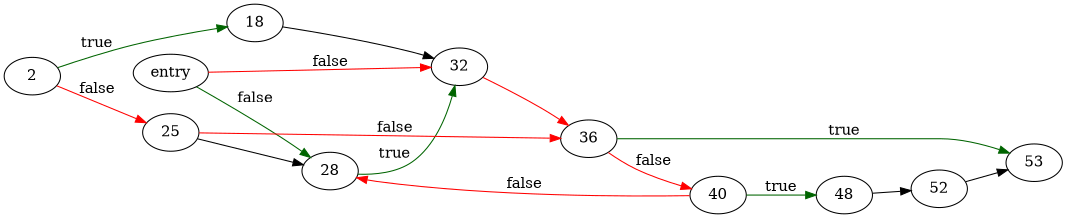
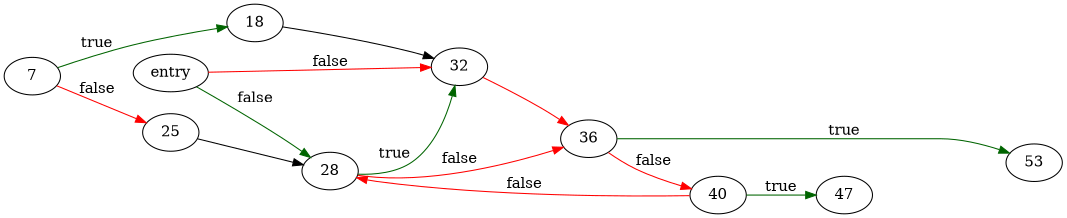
node "2": label "2" -> "7"
edge "25" -> "36": now "28" -> "36"
node "52": removed
node "48": label "48" -> "47"
